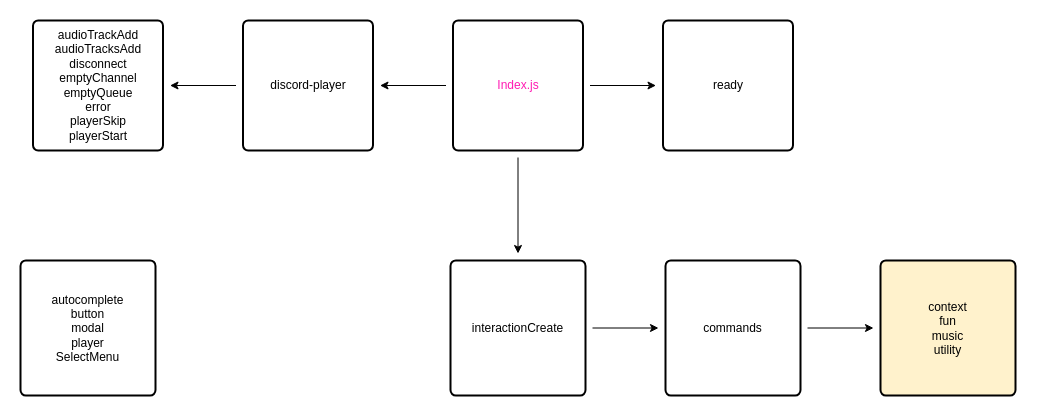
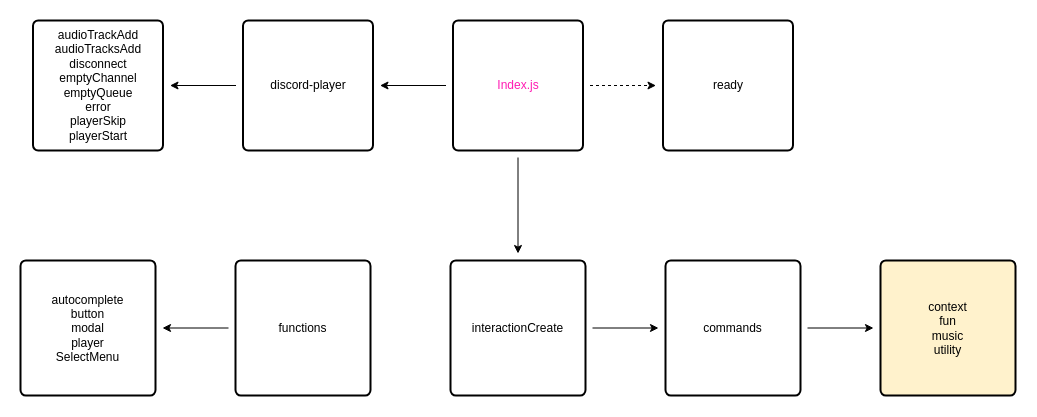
edge "Index.js" -> "ready": style solid -> dashed
edge "functions" -> "autocomplete button modal player SelectMenu": added
node "functions": added
